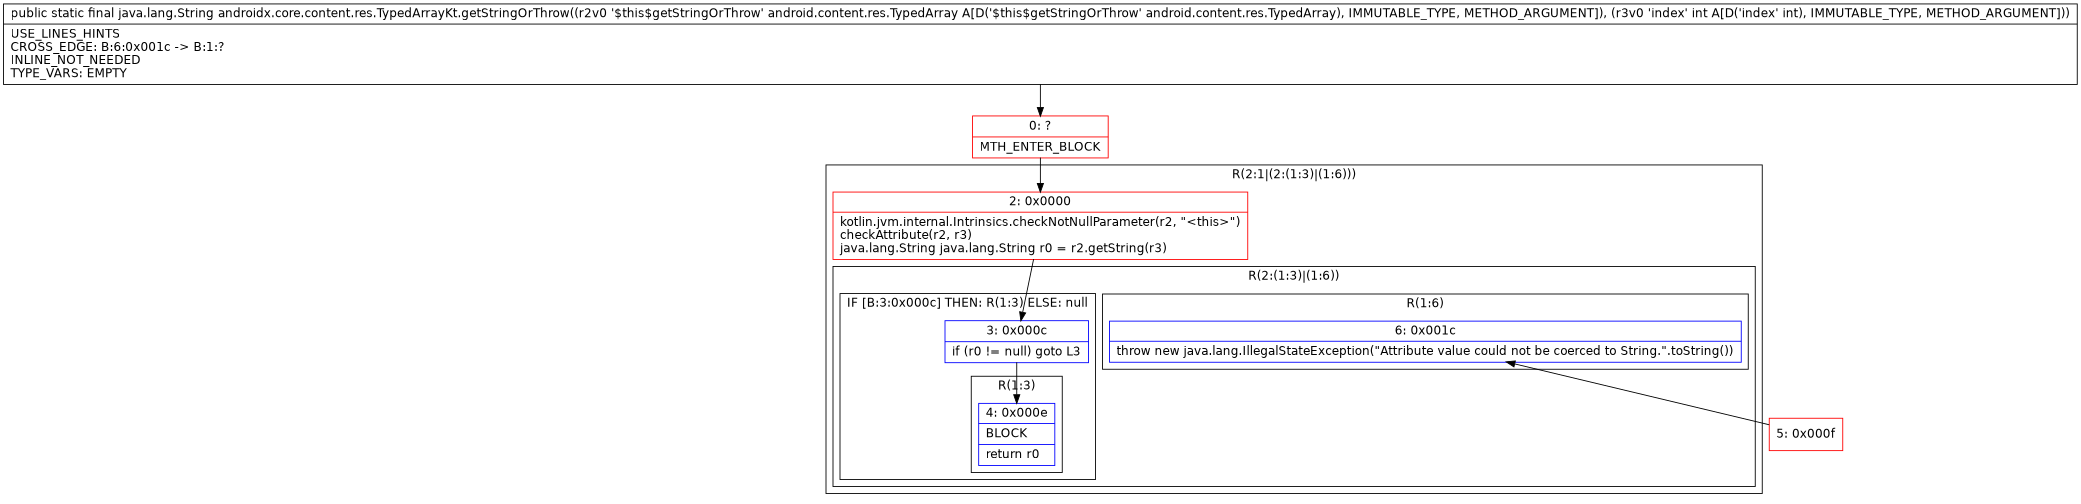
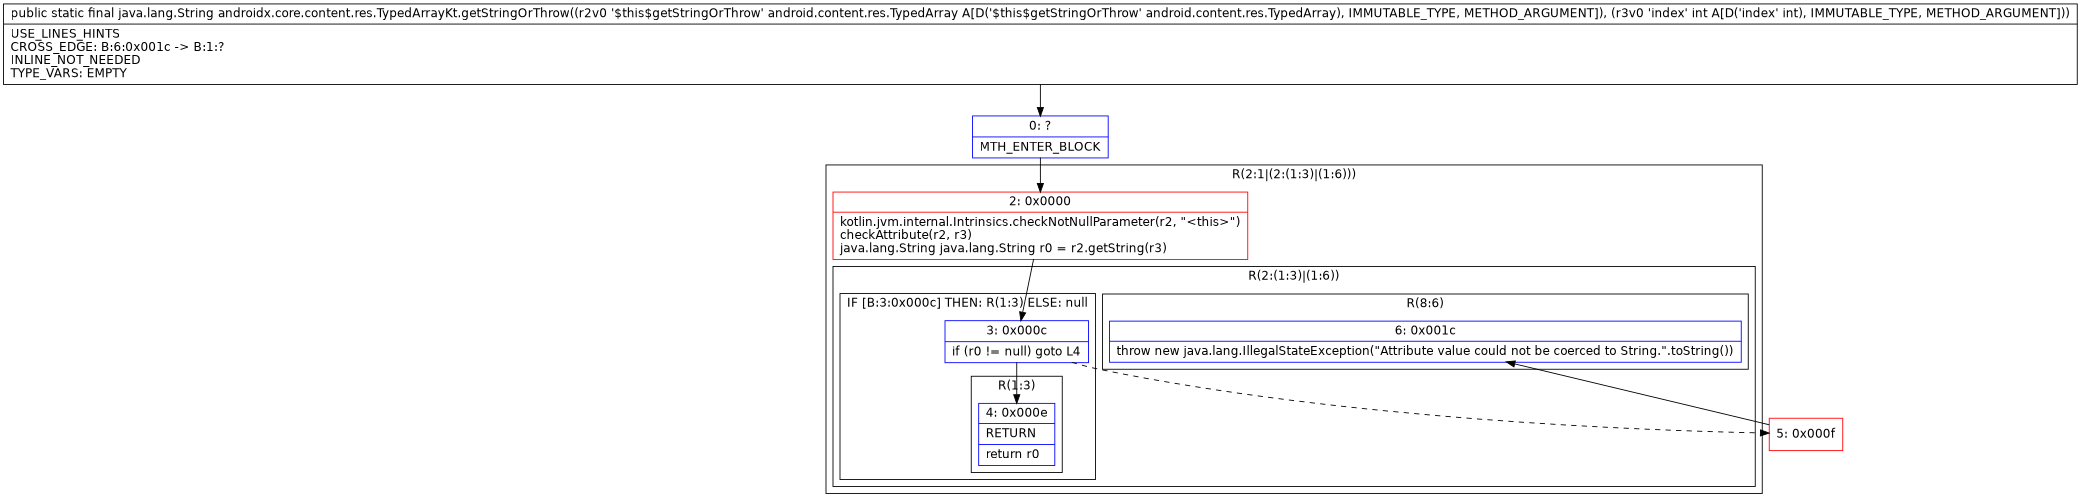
node "0: ?": color red -> blue
cluster "R(1:6)": label "R(1:6)" -> "R(8:6)"
node "3: 0x000c": text "if (r0 != null) goto L3" -> "if (r0 != null) goto L4"
edge "3: 0x000c" -> "5: 0x000f": added
node "4: 0x000e": text "BLOCK" -> "RETURN"
